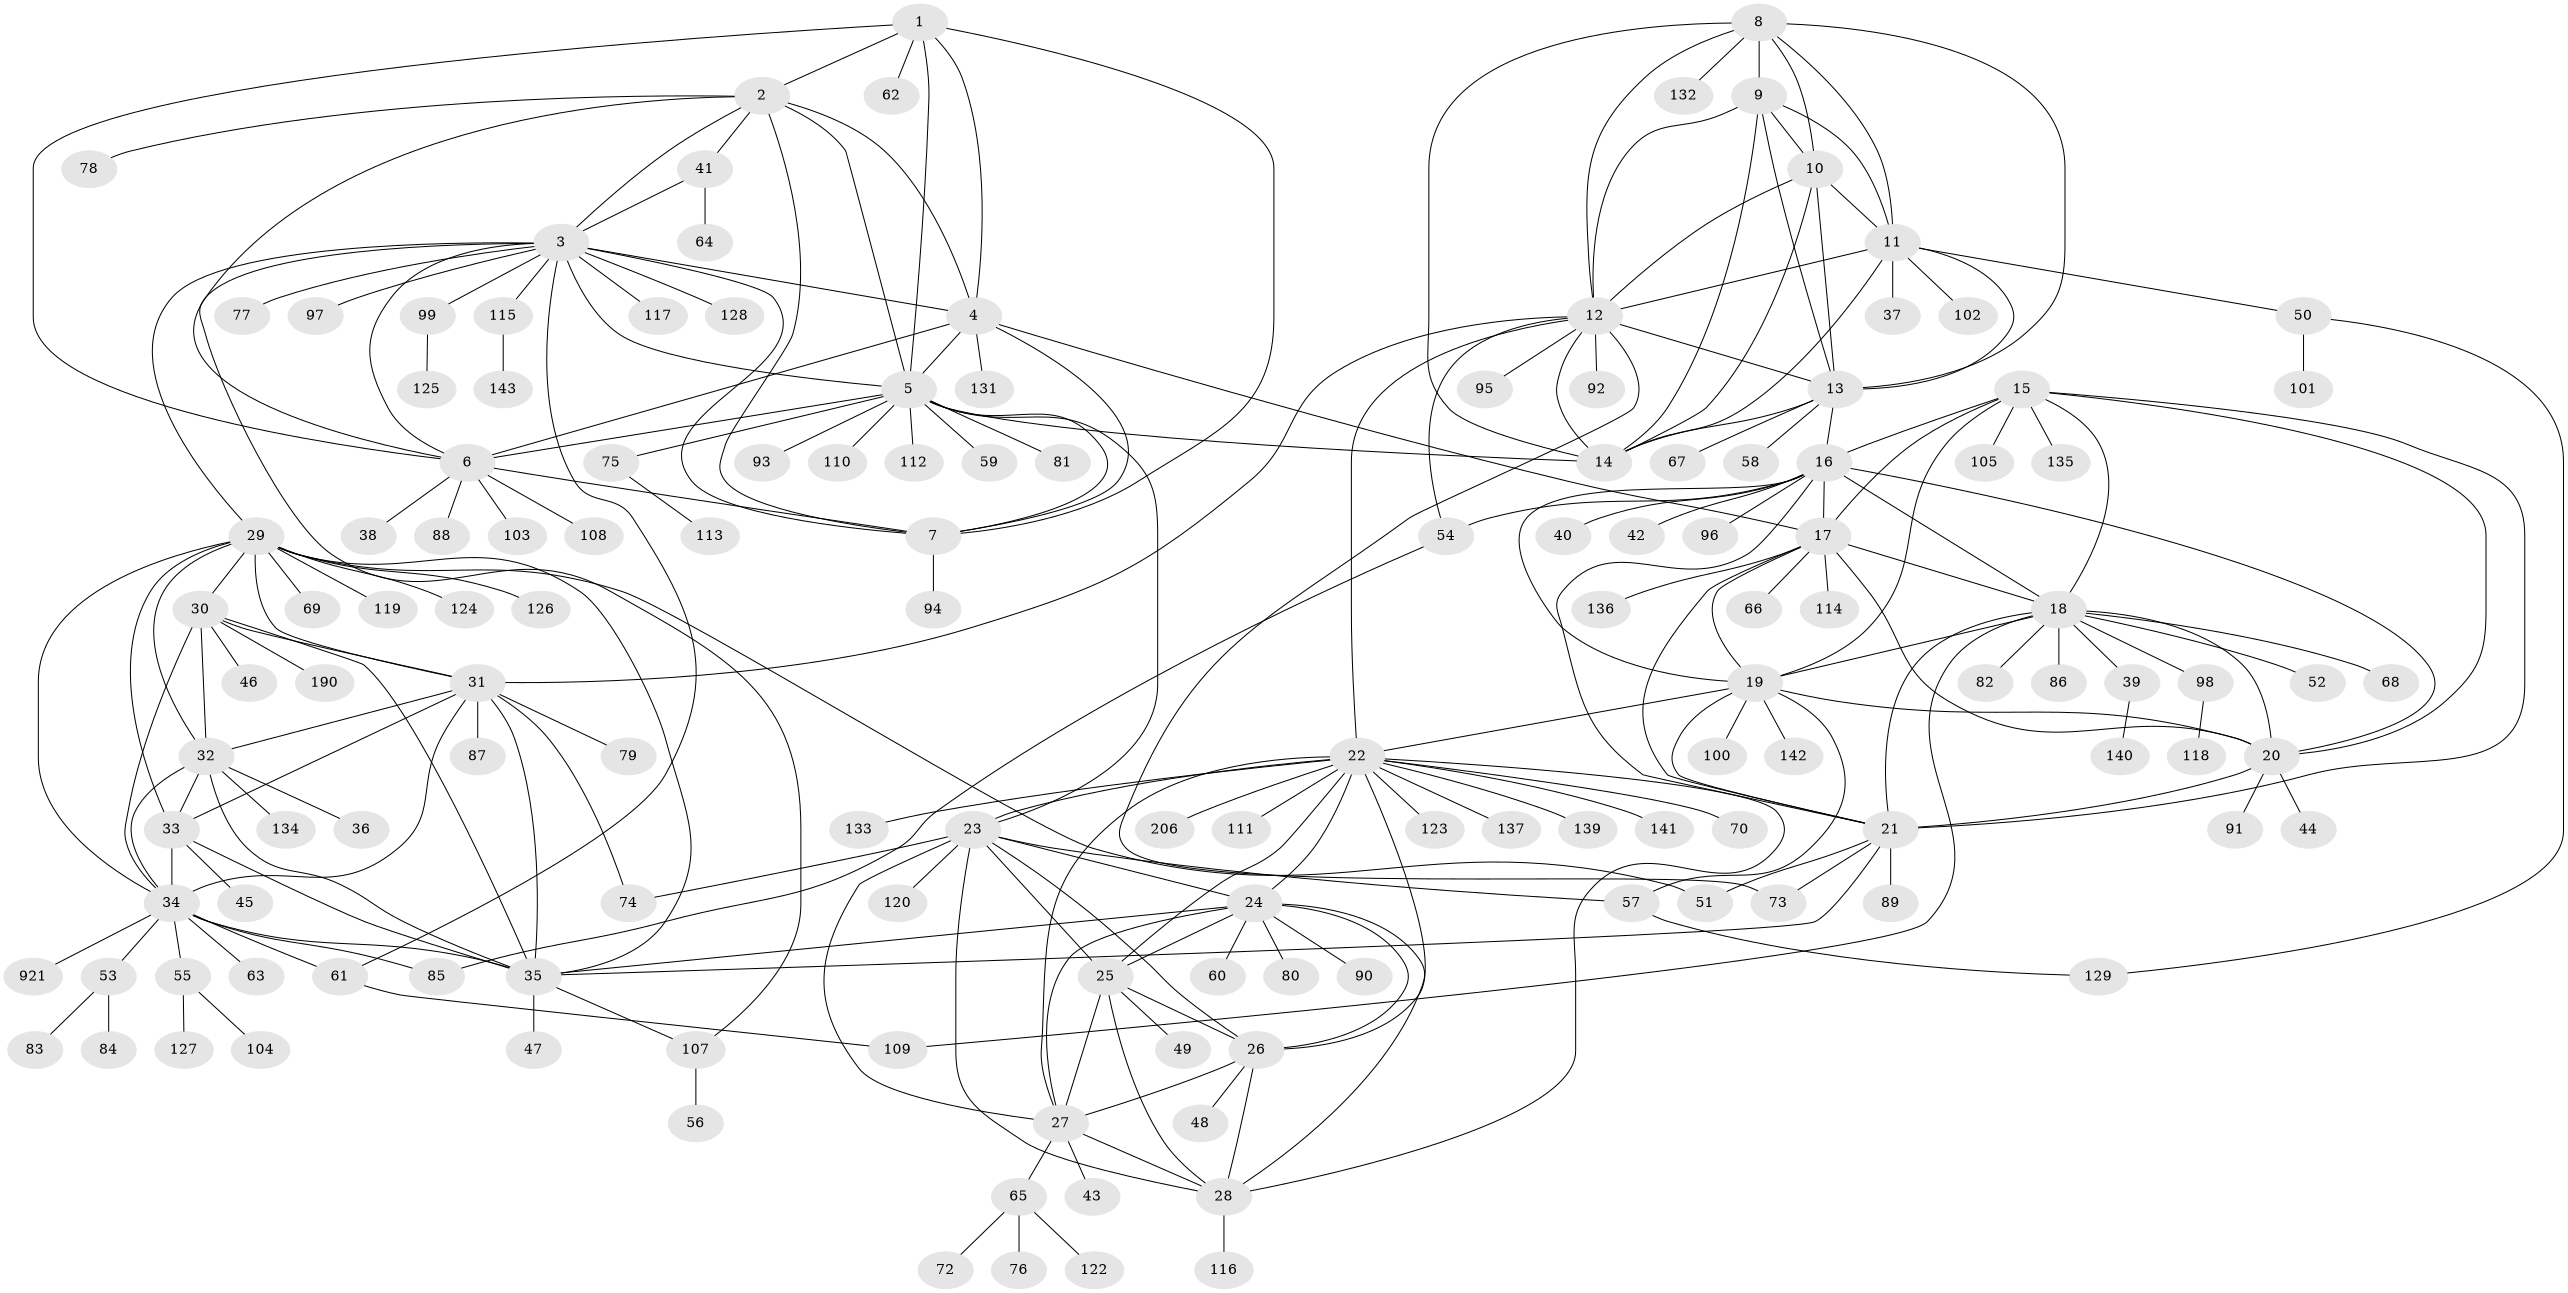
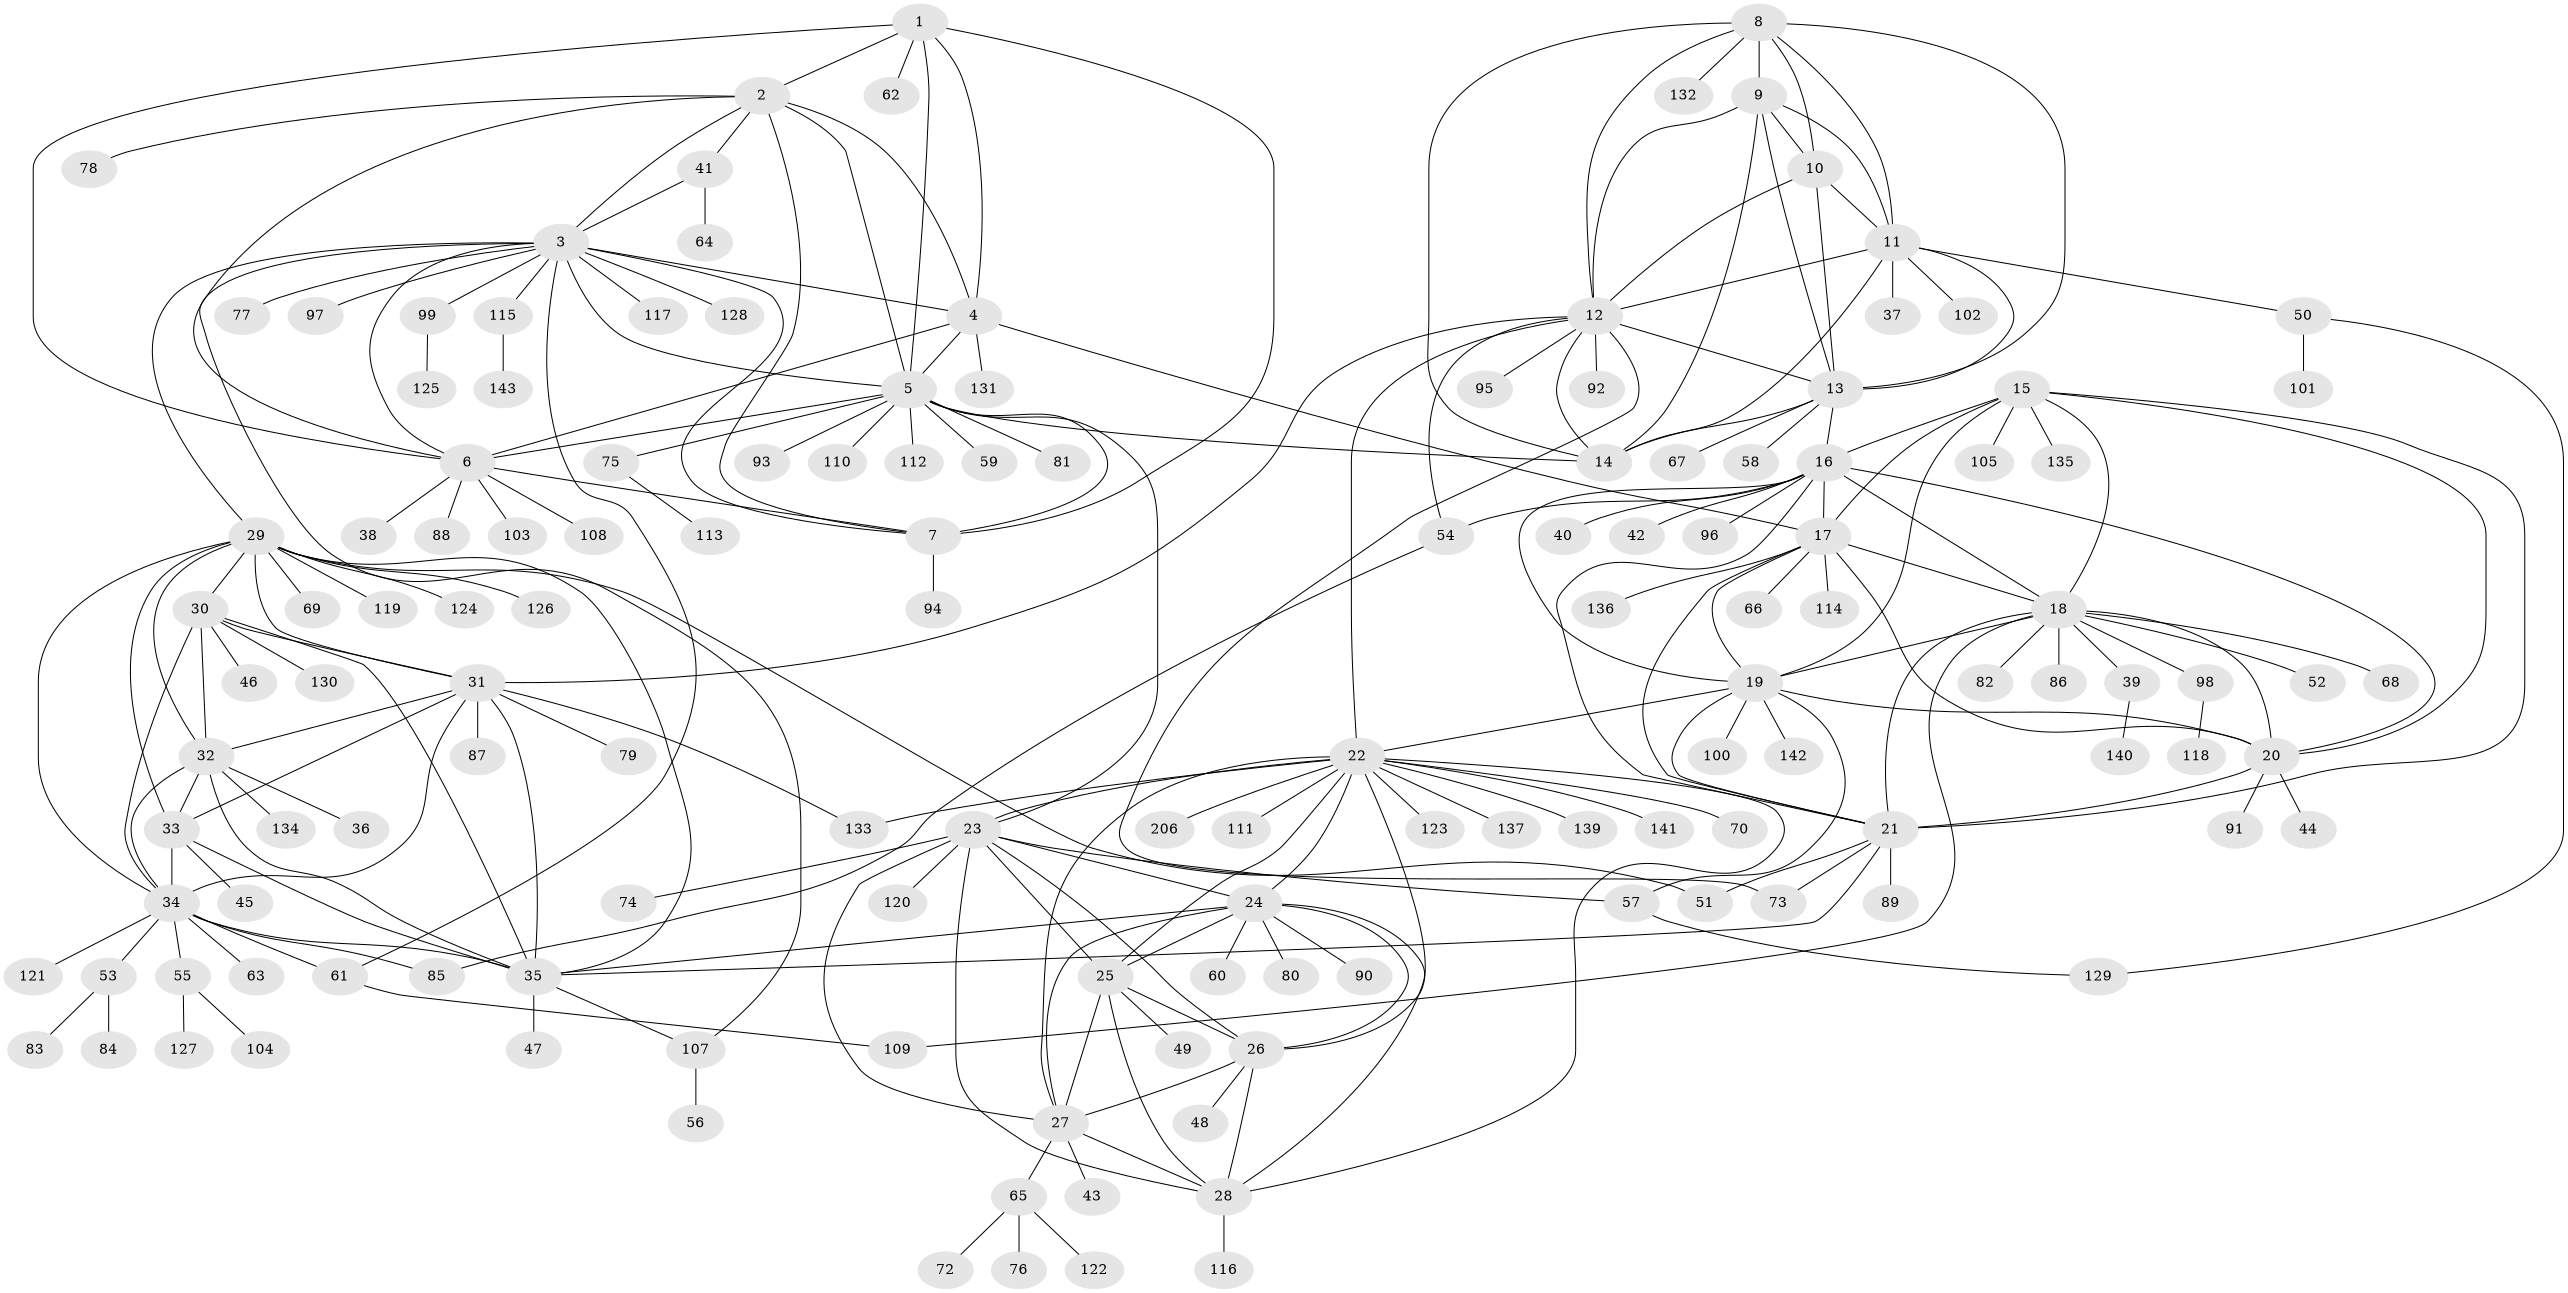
edge "10" -- "14": removed
edge "4" -- "7": removed
node "190": label "190" -> "130"
edge "31" -- "74": now "31" -- "133"
node "921": label "921" -> "121"
